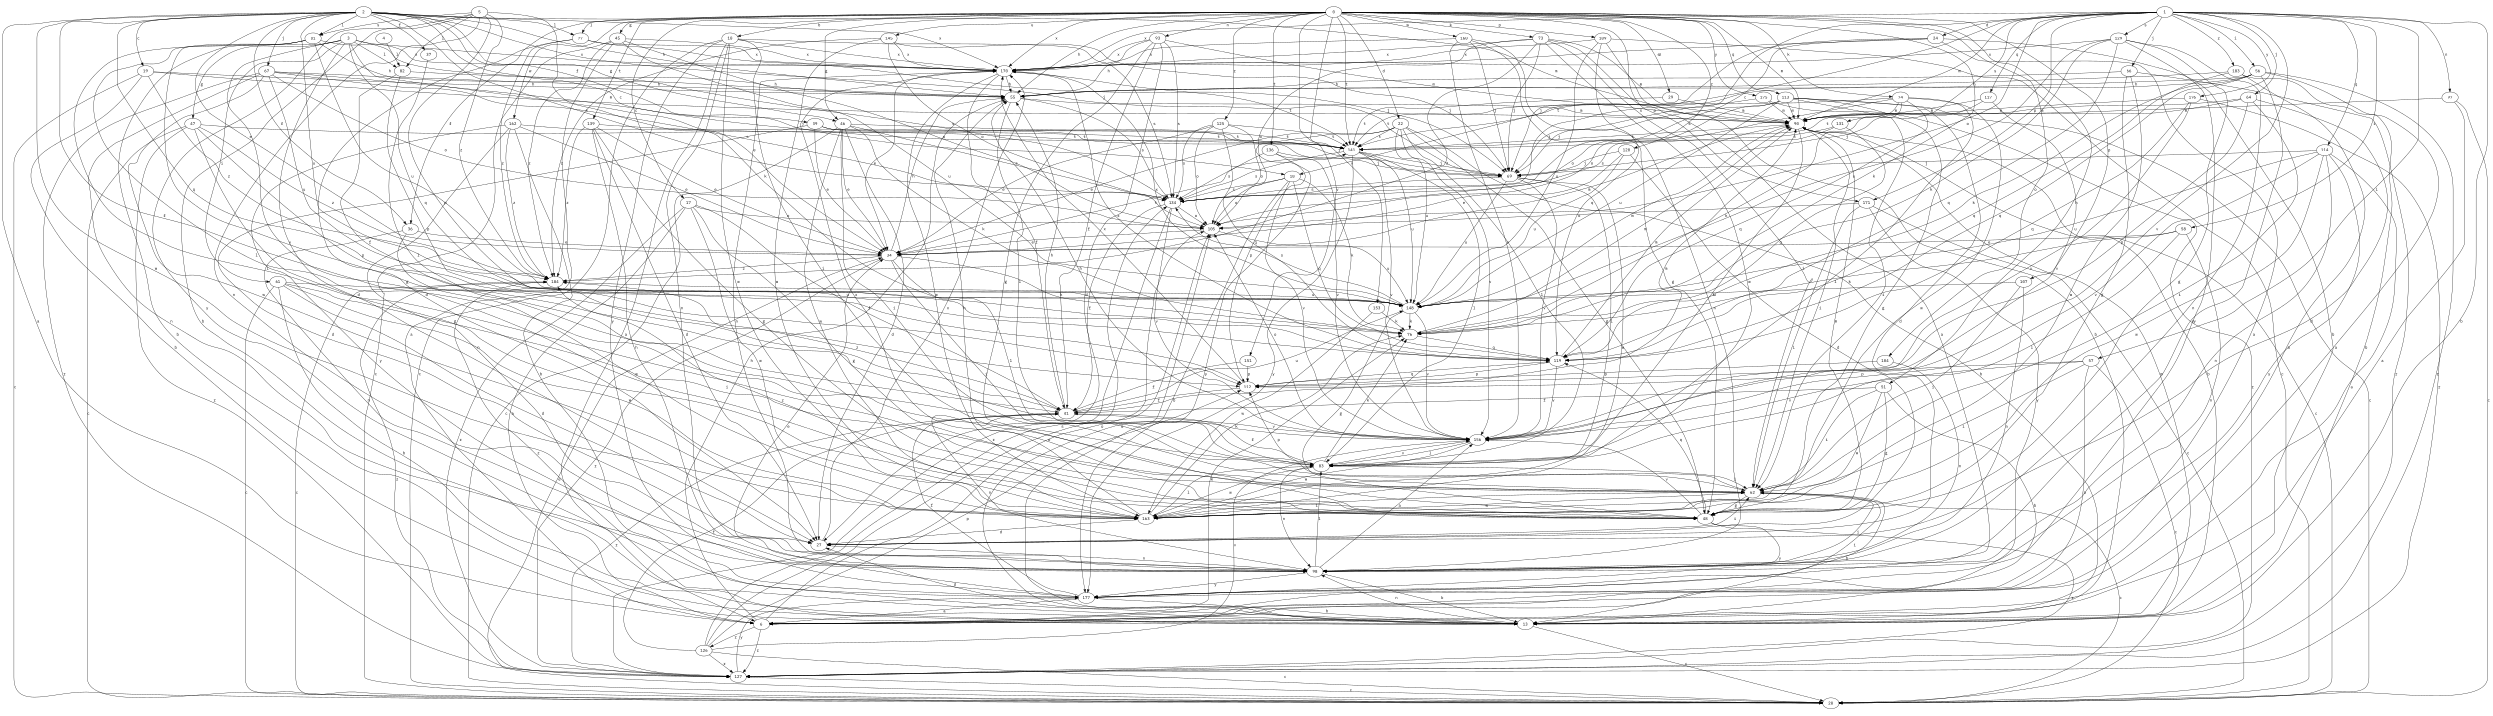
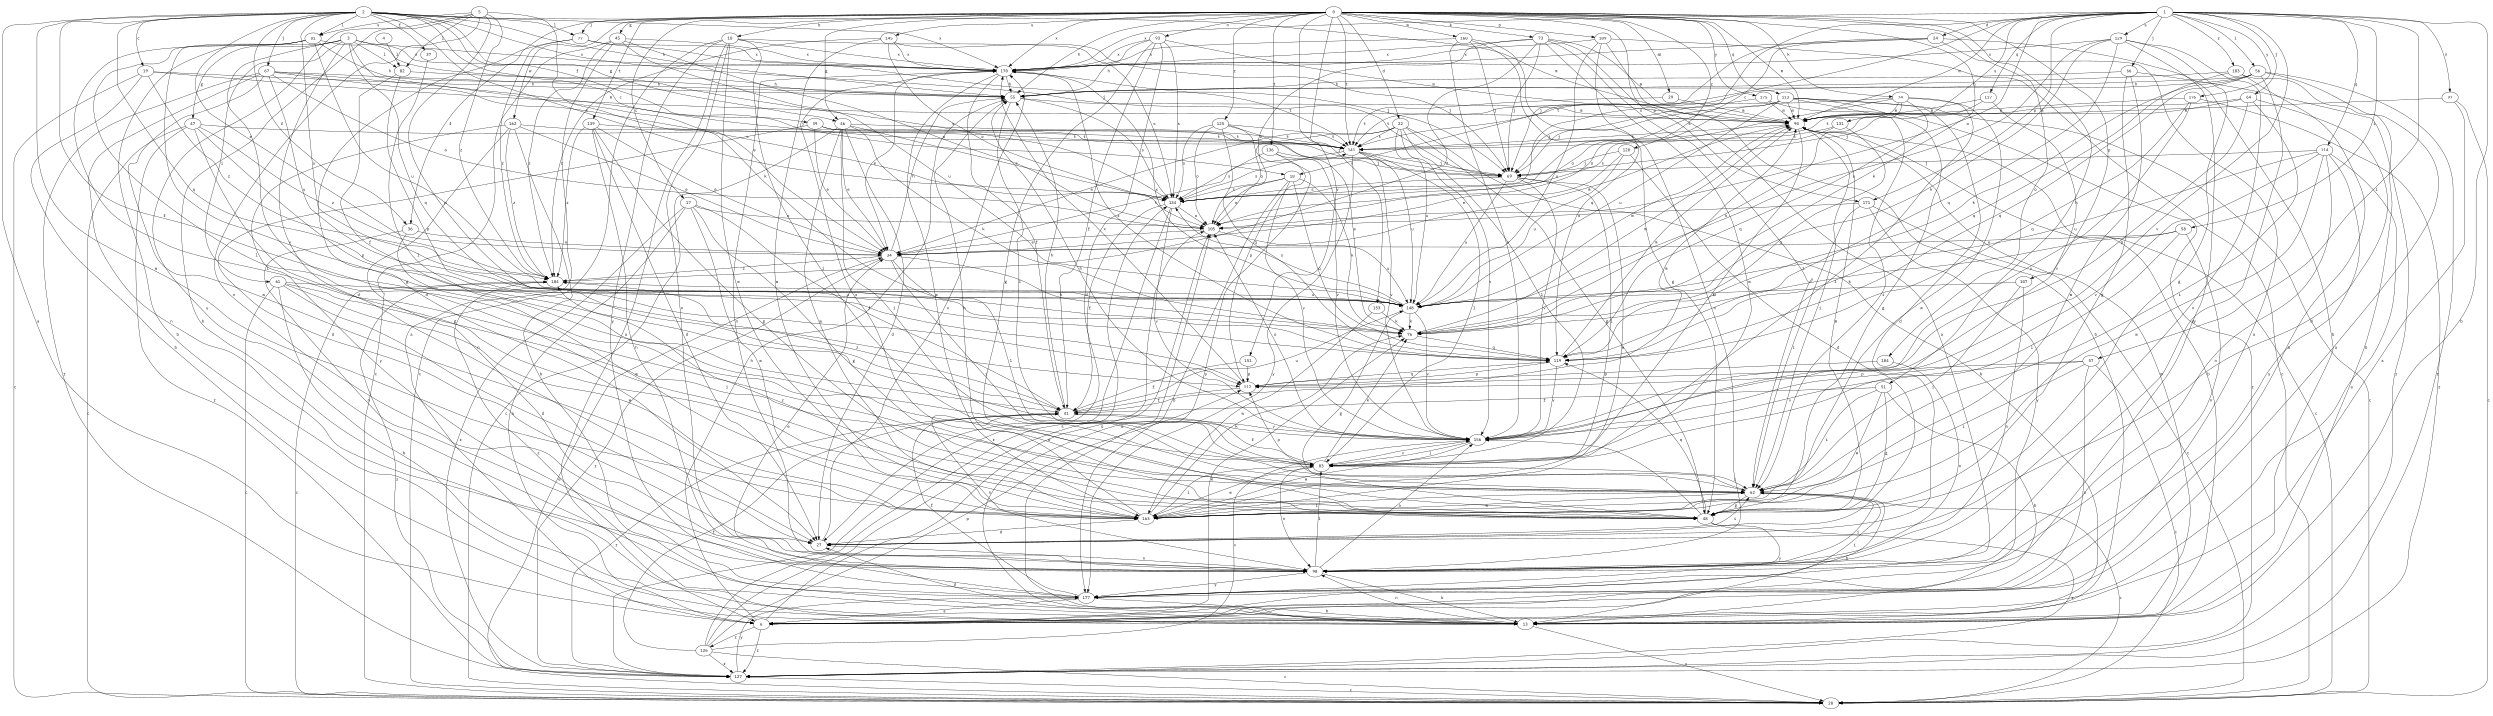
edge "125" -> "34": now "125" -> "76"
